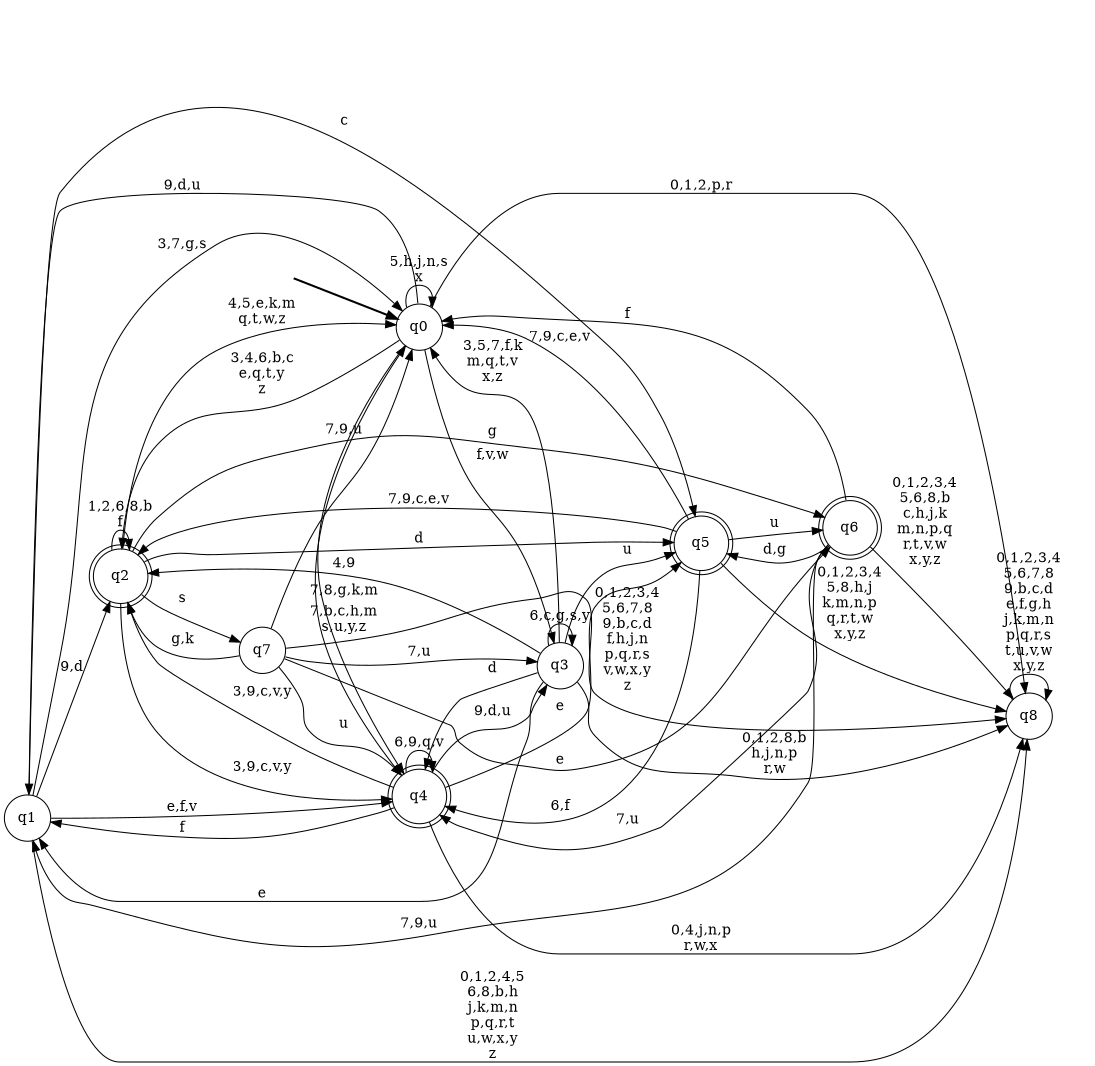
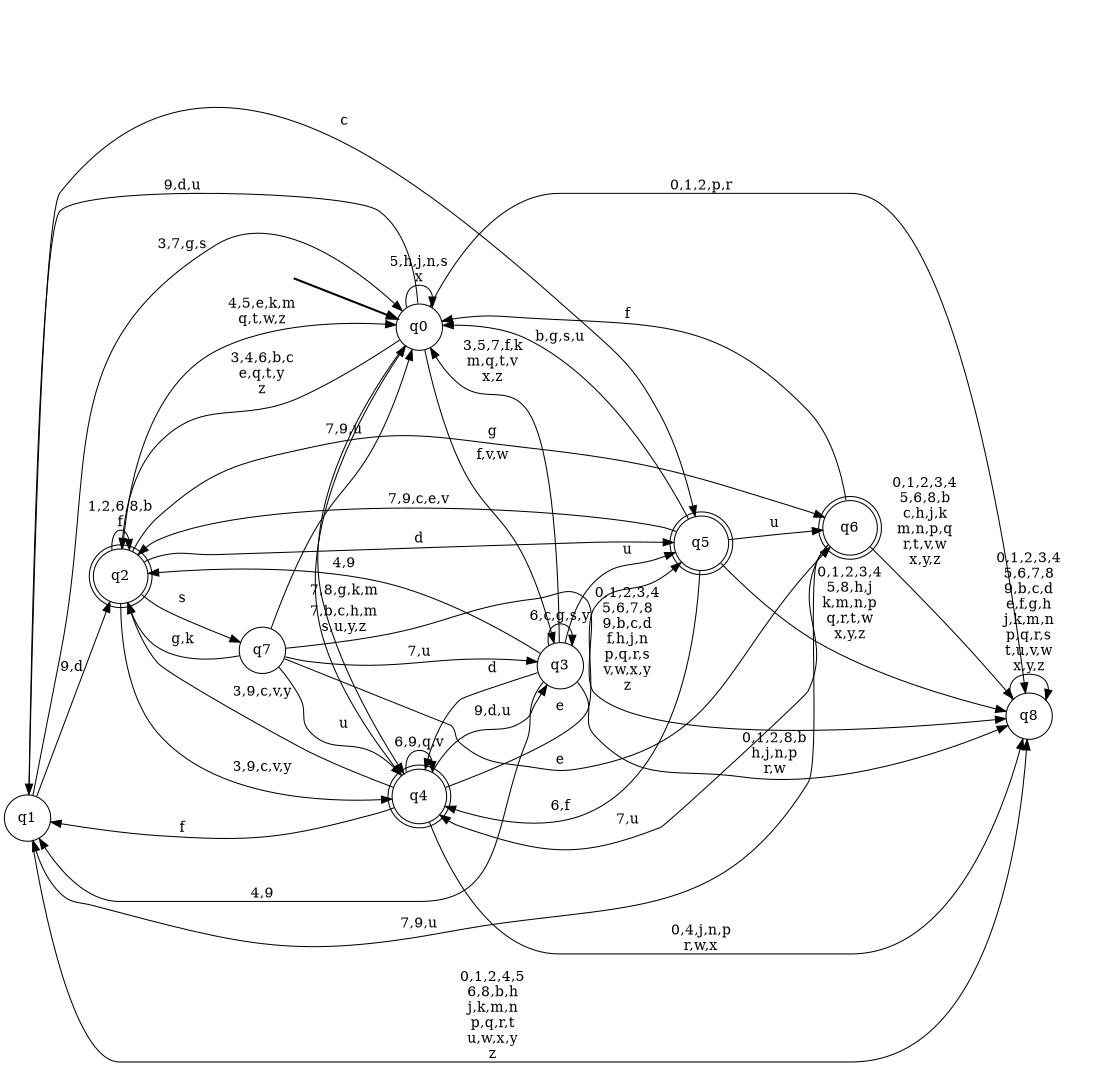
edge "q5" -> "q0": label "7,9,c,e,v" -> "b,g,s,u"
edge "q6" -> "q5": removed, label "d,g"
edge "q1" -> "q4": removed, label "e,f,v"
edge "q3" -> "q1": label "e" -> "4,9"
